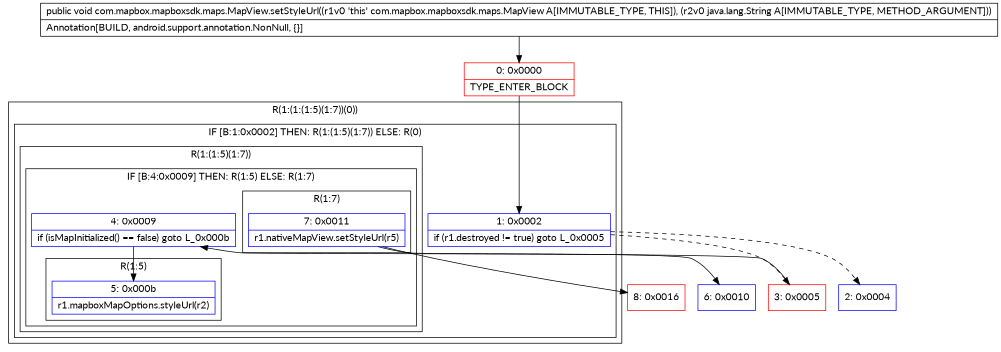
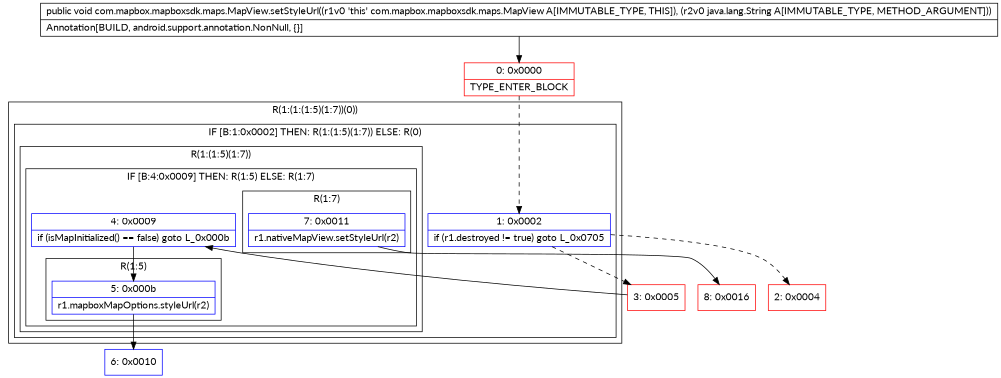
edge "0: 0x0000" -> "1: 0x0002": style solid -> dashed
node "7: 0x0011": text "r1.nativeMapView.setStyleUrl(r5)" -> "r1.nativeMapView.setStyleUrl(r2)"
node "1: 0x0002": text "if (r1.destroyed != true) goto L_0x0005" -> "if (r1.destroyed != true) goto L_0x0705"
edge "7: 0x0011" -> "6: 0x0010": now "5: 0x000b" -> "6: 0x0010"
node "2: 0x0004": color blue -> red
